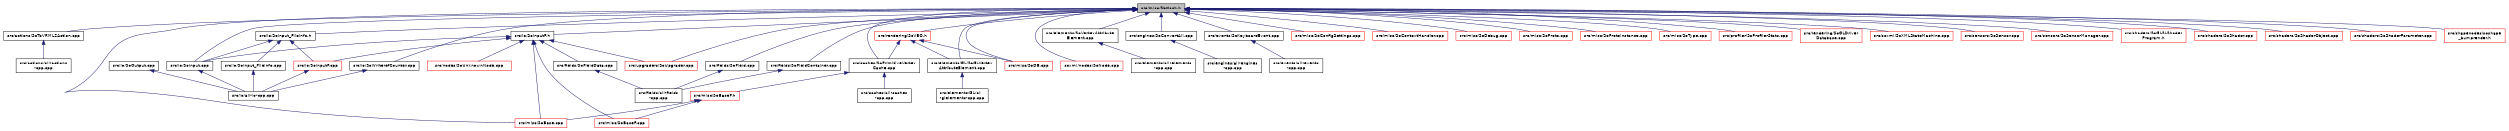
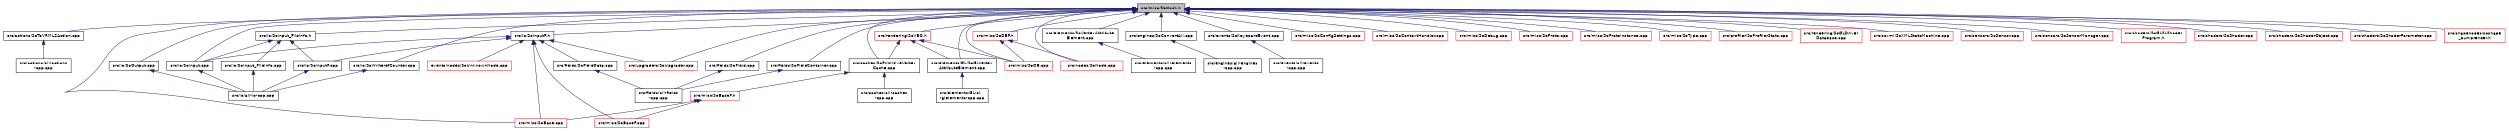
edge "src/io/SoOutput.cpp" -> "src/misc/SbHash.h": added
node "src/misc/SoDBP.h": added
node "src/io/SoInputP.cpp": color red -> black
node "src/nodes/SoUnknownNode.cpp": label "src/nodes/SoUnknownNode.cpp" -> "events/nodes/SoUnknownNode.cpp"
node "scxml/nodes/SoNode.cpp": label "scxml/nodes/SoNode.cpp" -> "src/nodes/SoNode.cpp"
